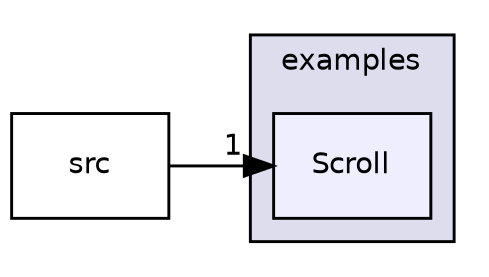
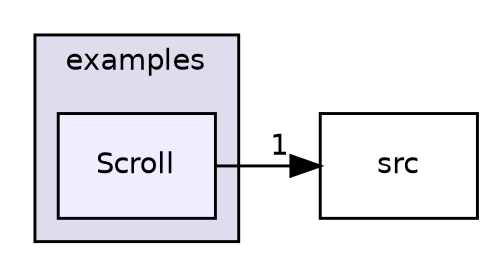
edge "src" -> "Scroll": reversed
